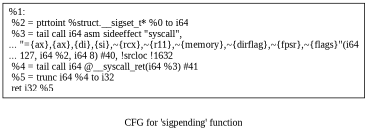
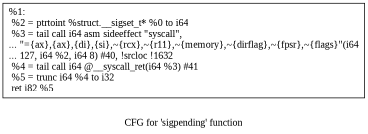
node "%1:": text "ret i32 %5" -> "ret i82 %5"
